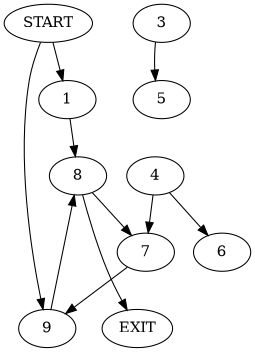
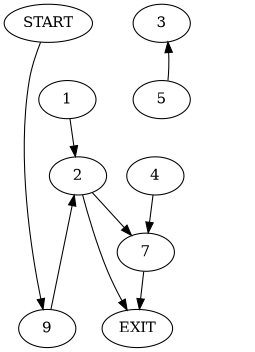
edge "START" -> "1": removed
edge "3" -> "5": reversed
node "8": label "8" -> "2"
node "6": removed
edge "7" -> "9": now "7" -> "EXIT"
